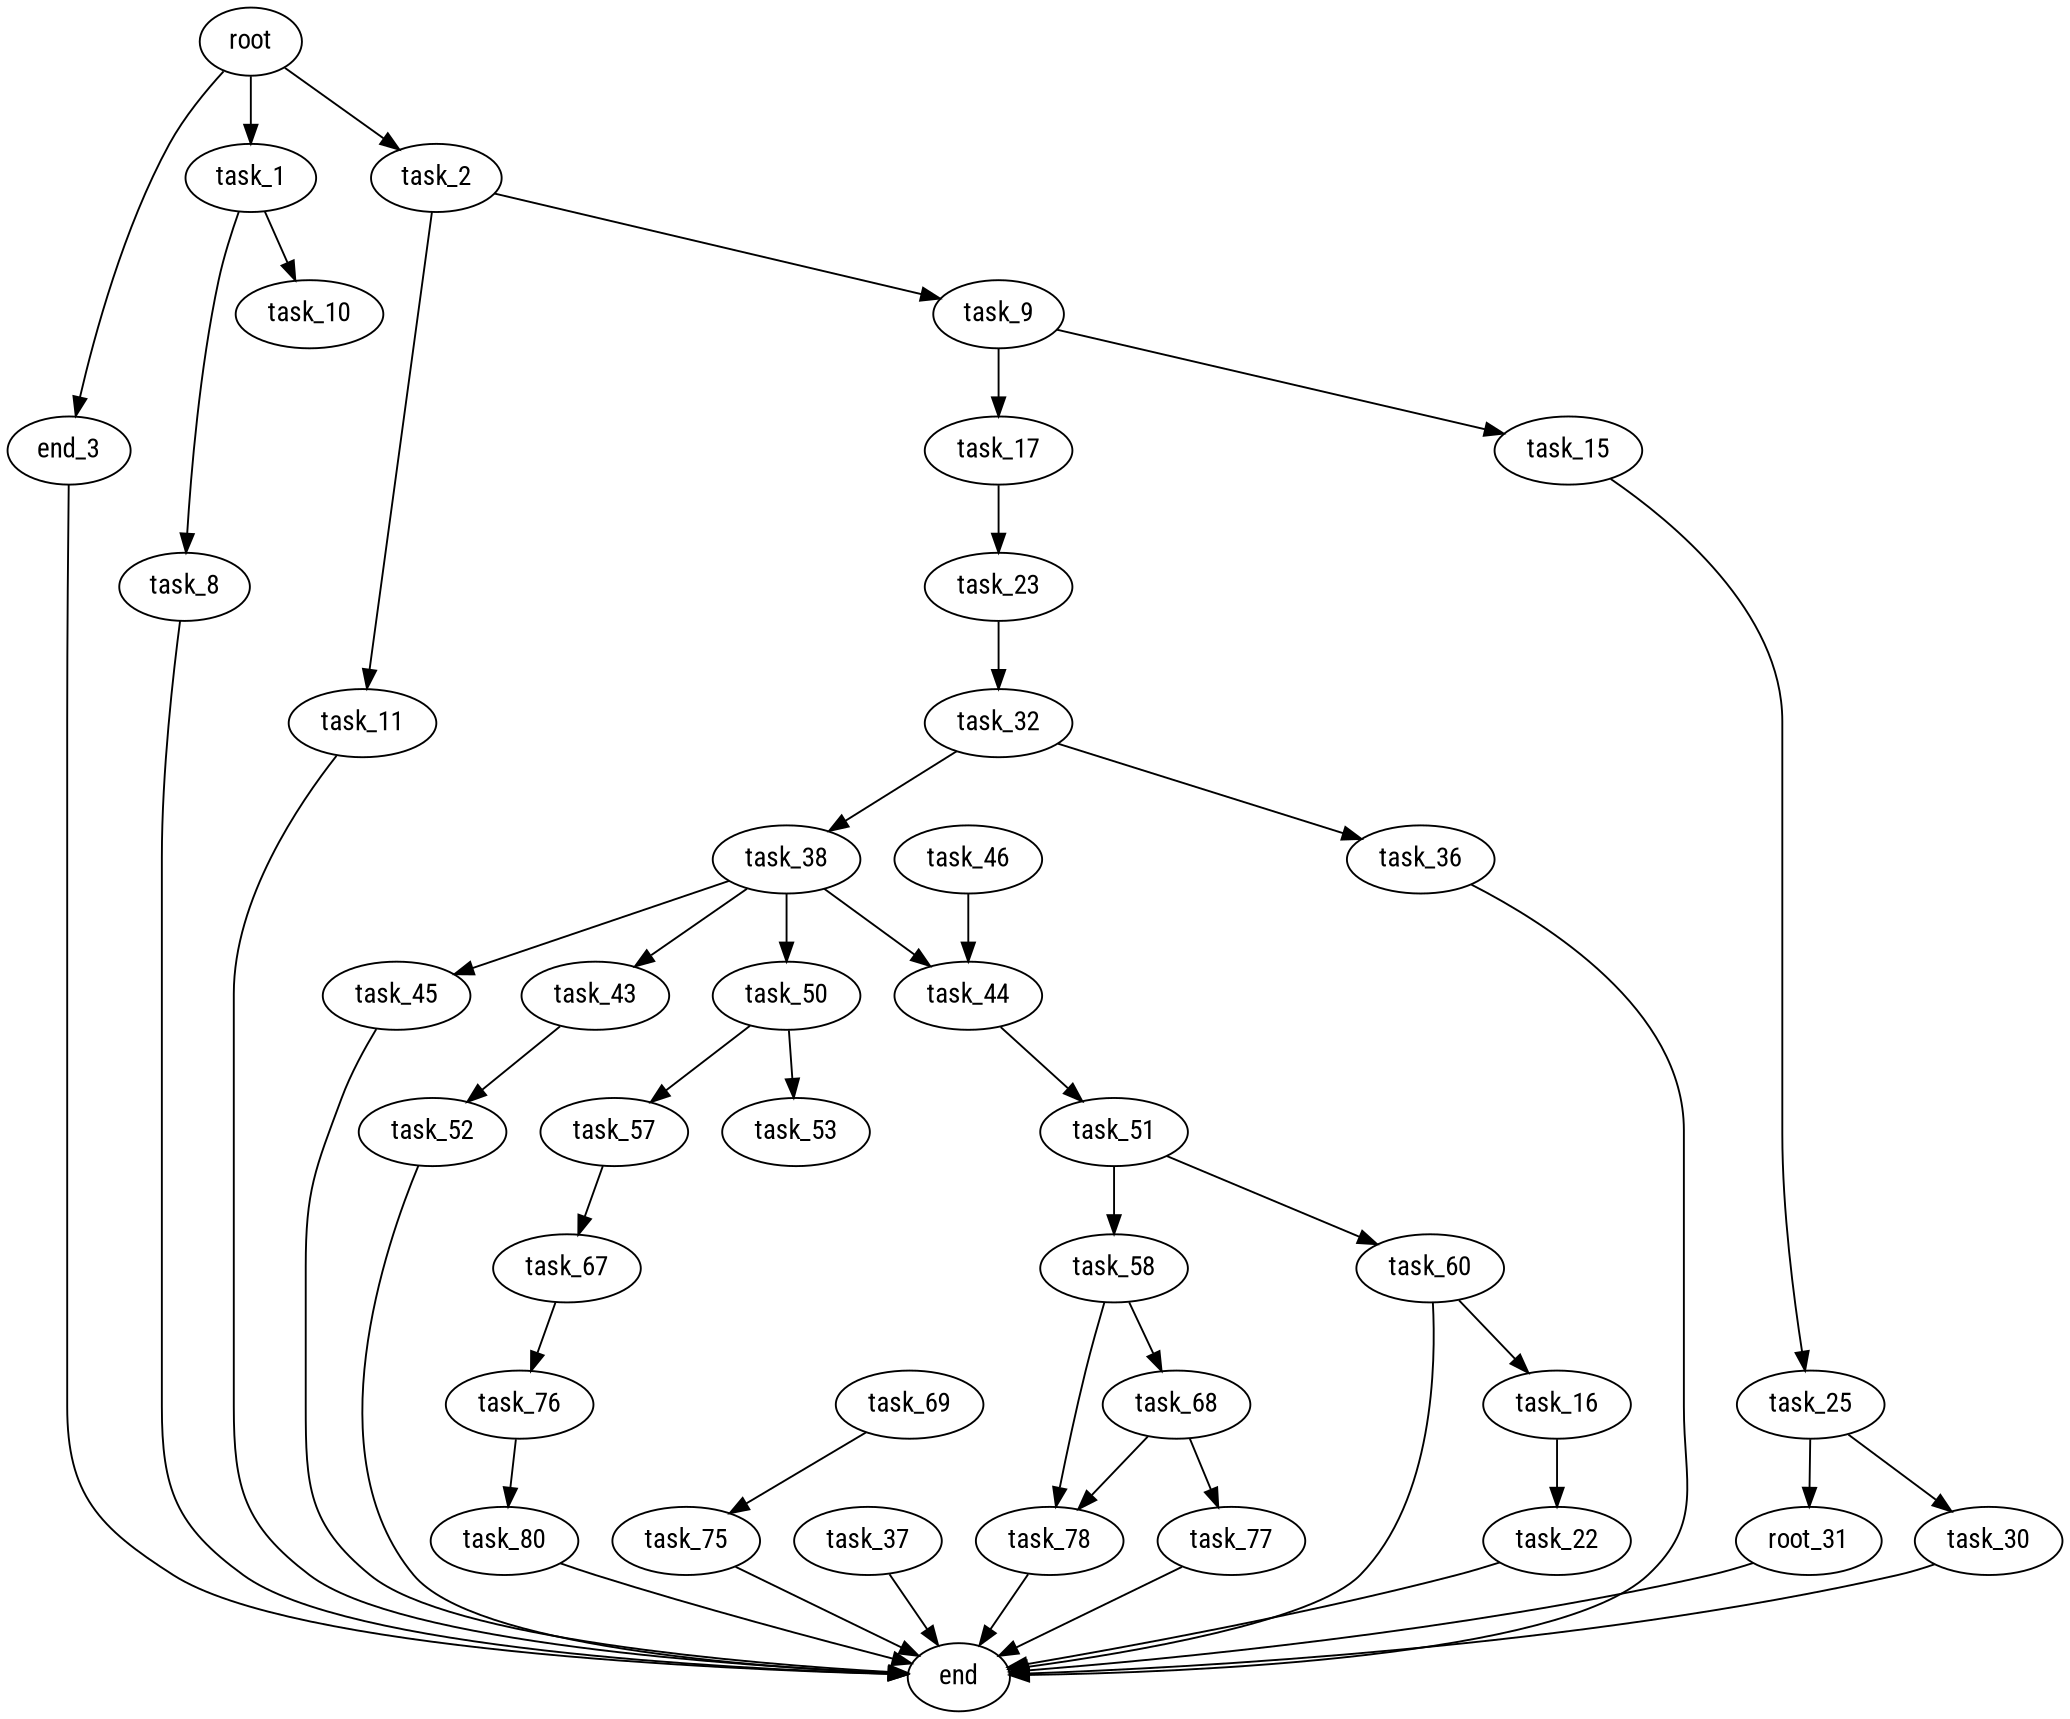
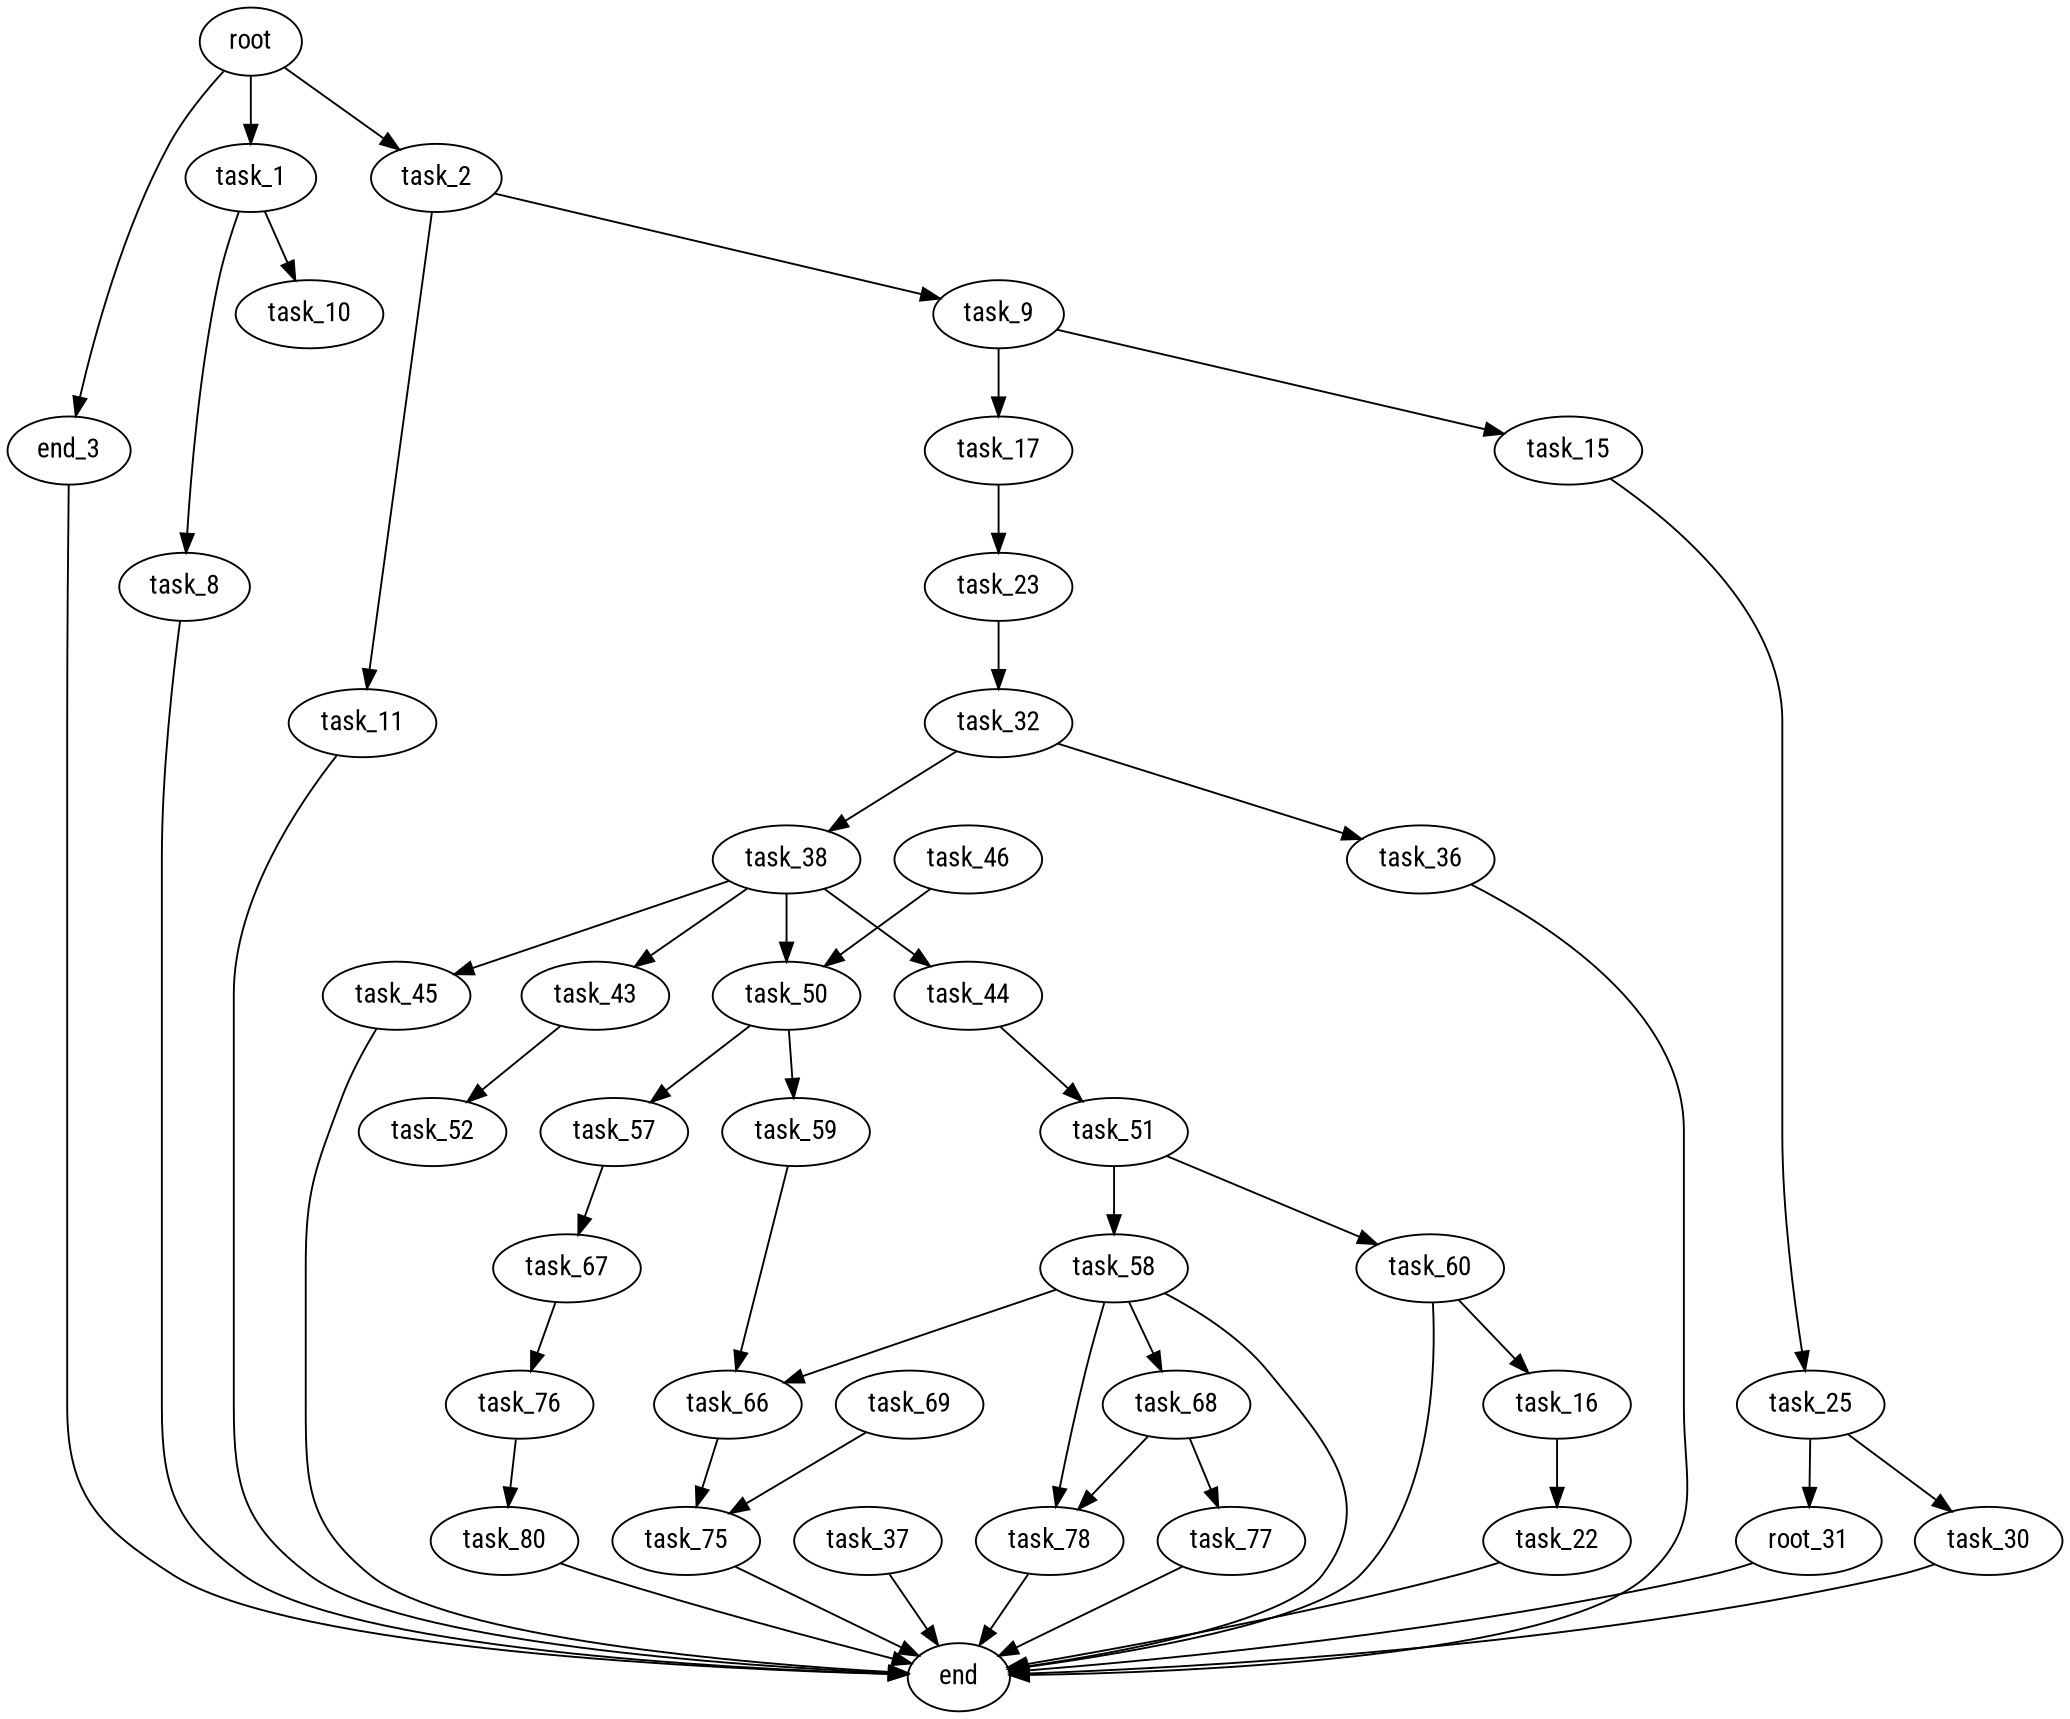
edge "task_46" -> "task_44": now "task_46" -> "task_50"
node "task_53": label "task_53" -> "task_59"
node "task_66": added
edge "task_52" -> "end": now "task_58" -> "end"
